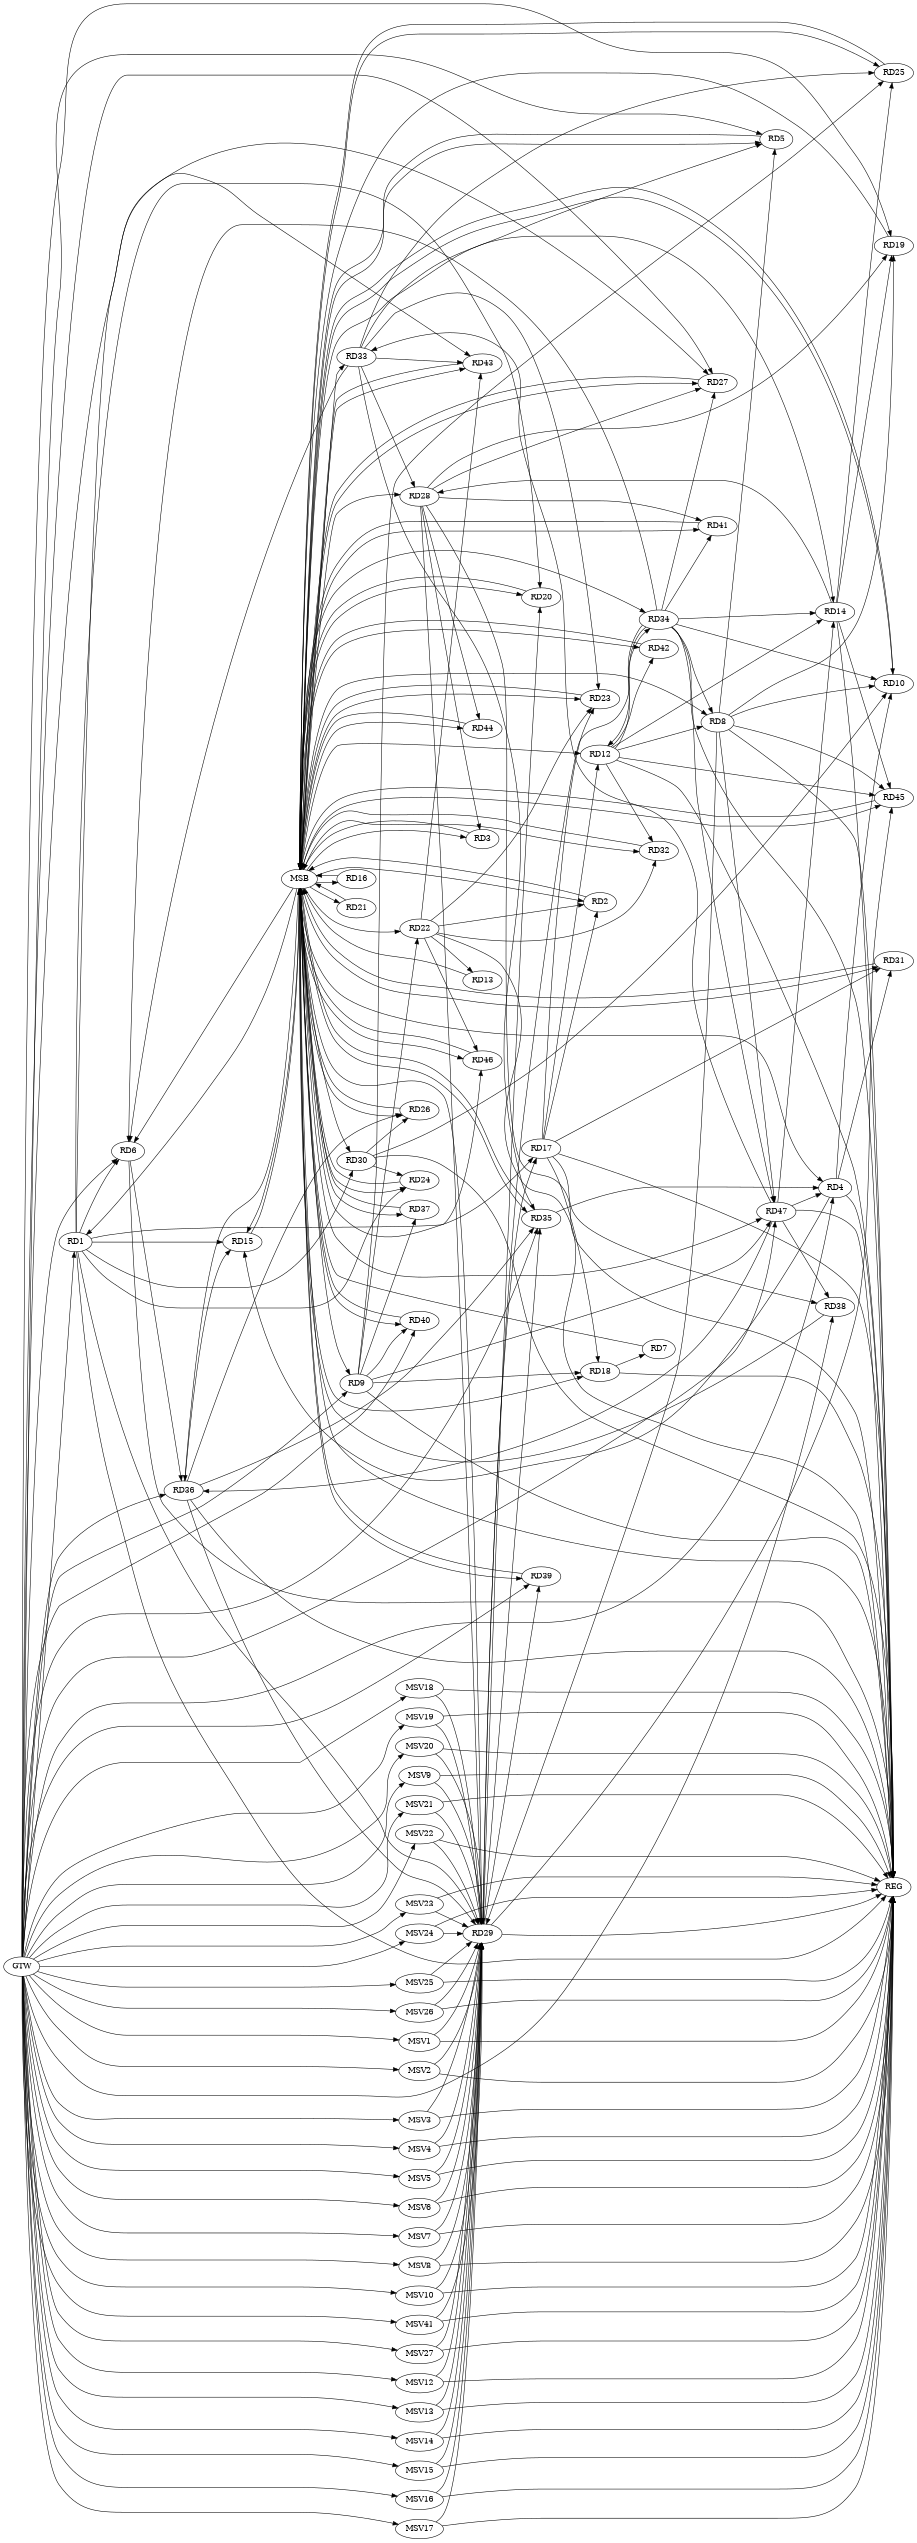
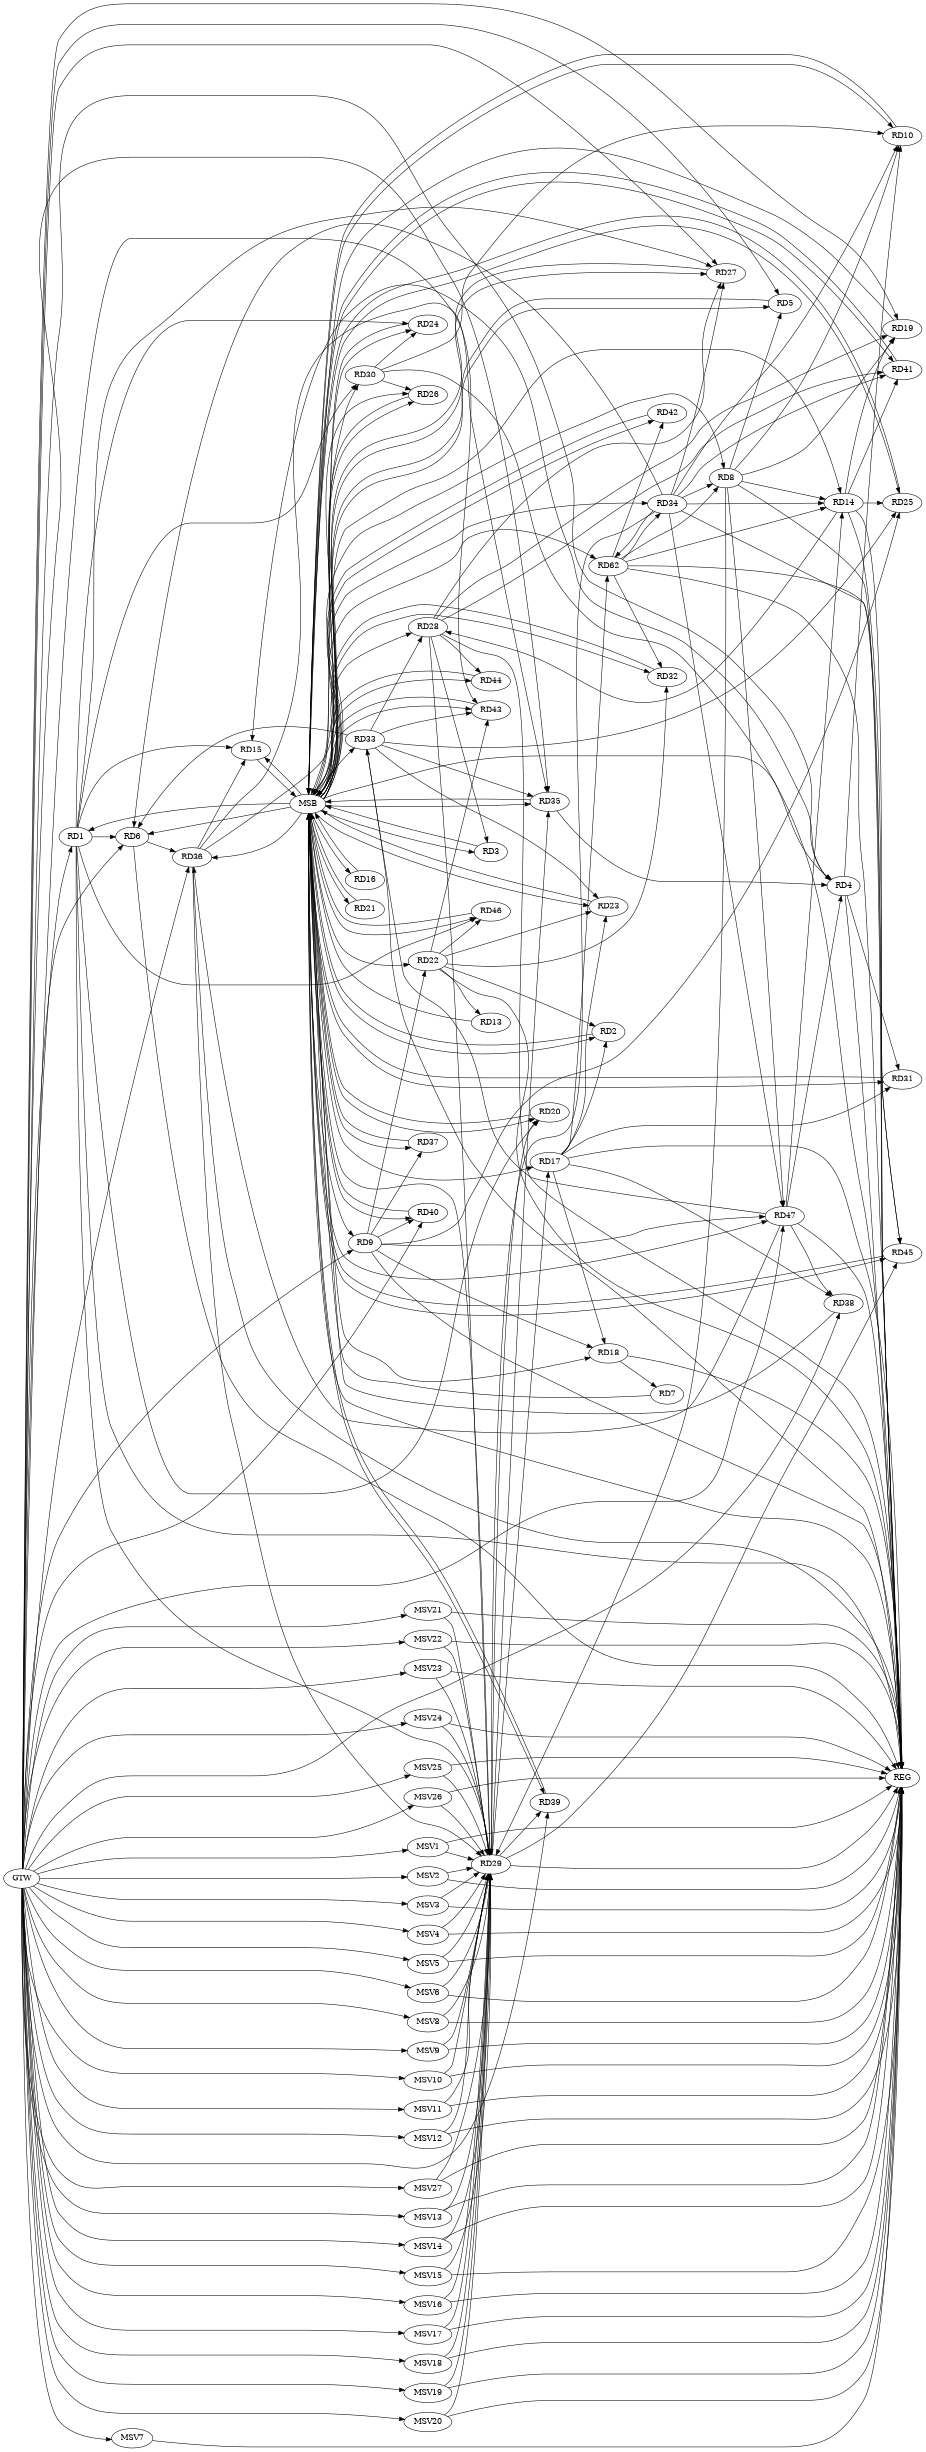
edge "RD33" -> "RD5": now "RD33" -> "REG"
edge "RD14" -> "RD41": added
edge "RD8" -> "RD45": now "RD8" -> "RD14"
node "RD12": label "RD12" -> "RD62"
edge "MSV7" -> "RD29": removed
node "MSV41": label "MSV41" -> "MSV11"
